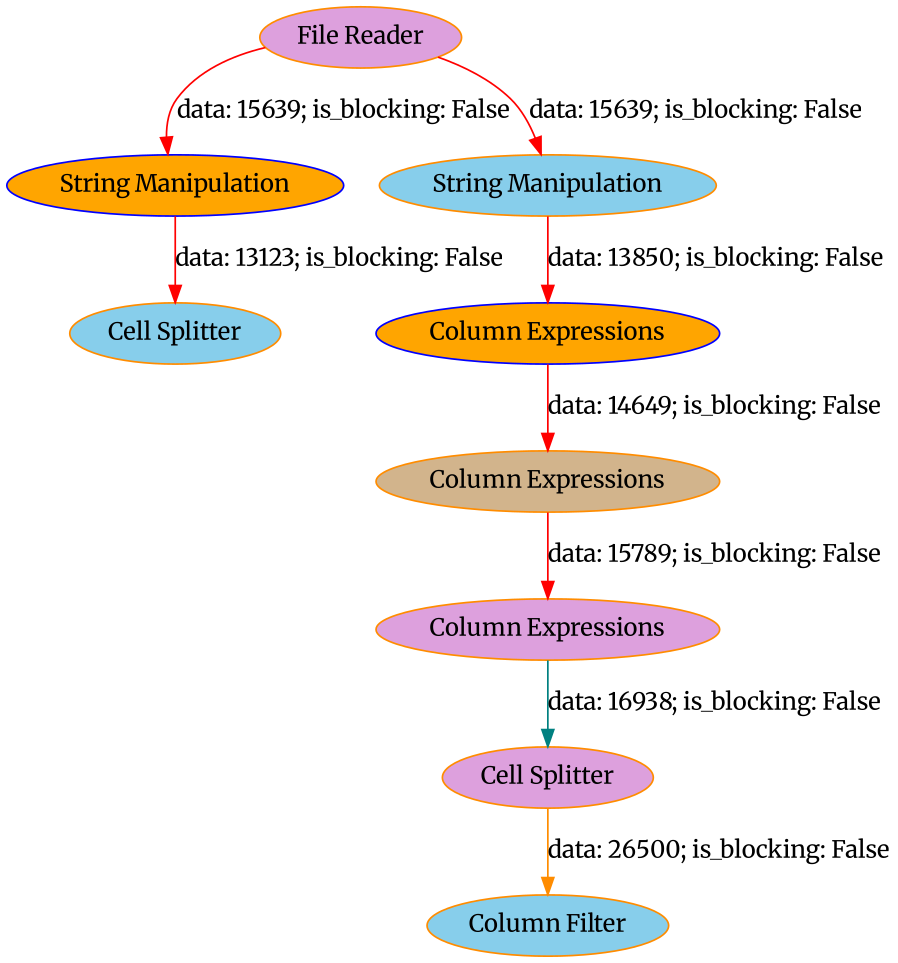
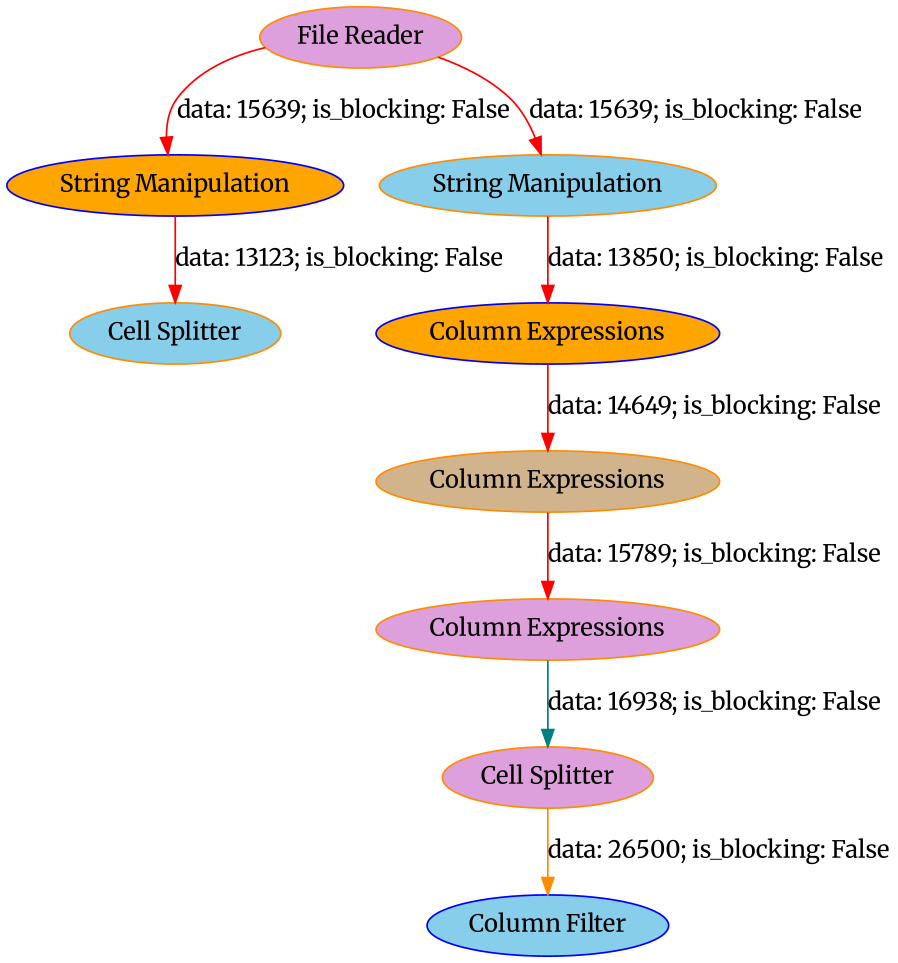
node "Column Filter": color darkorange -> blue
